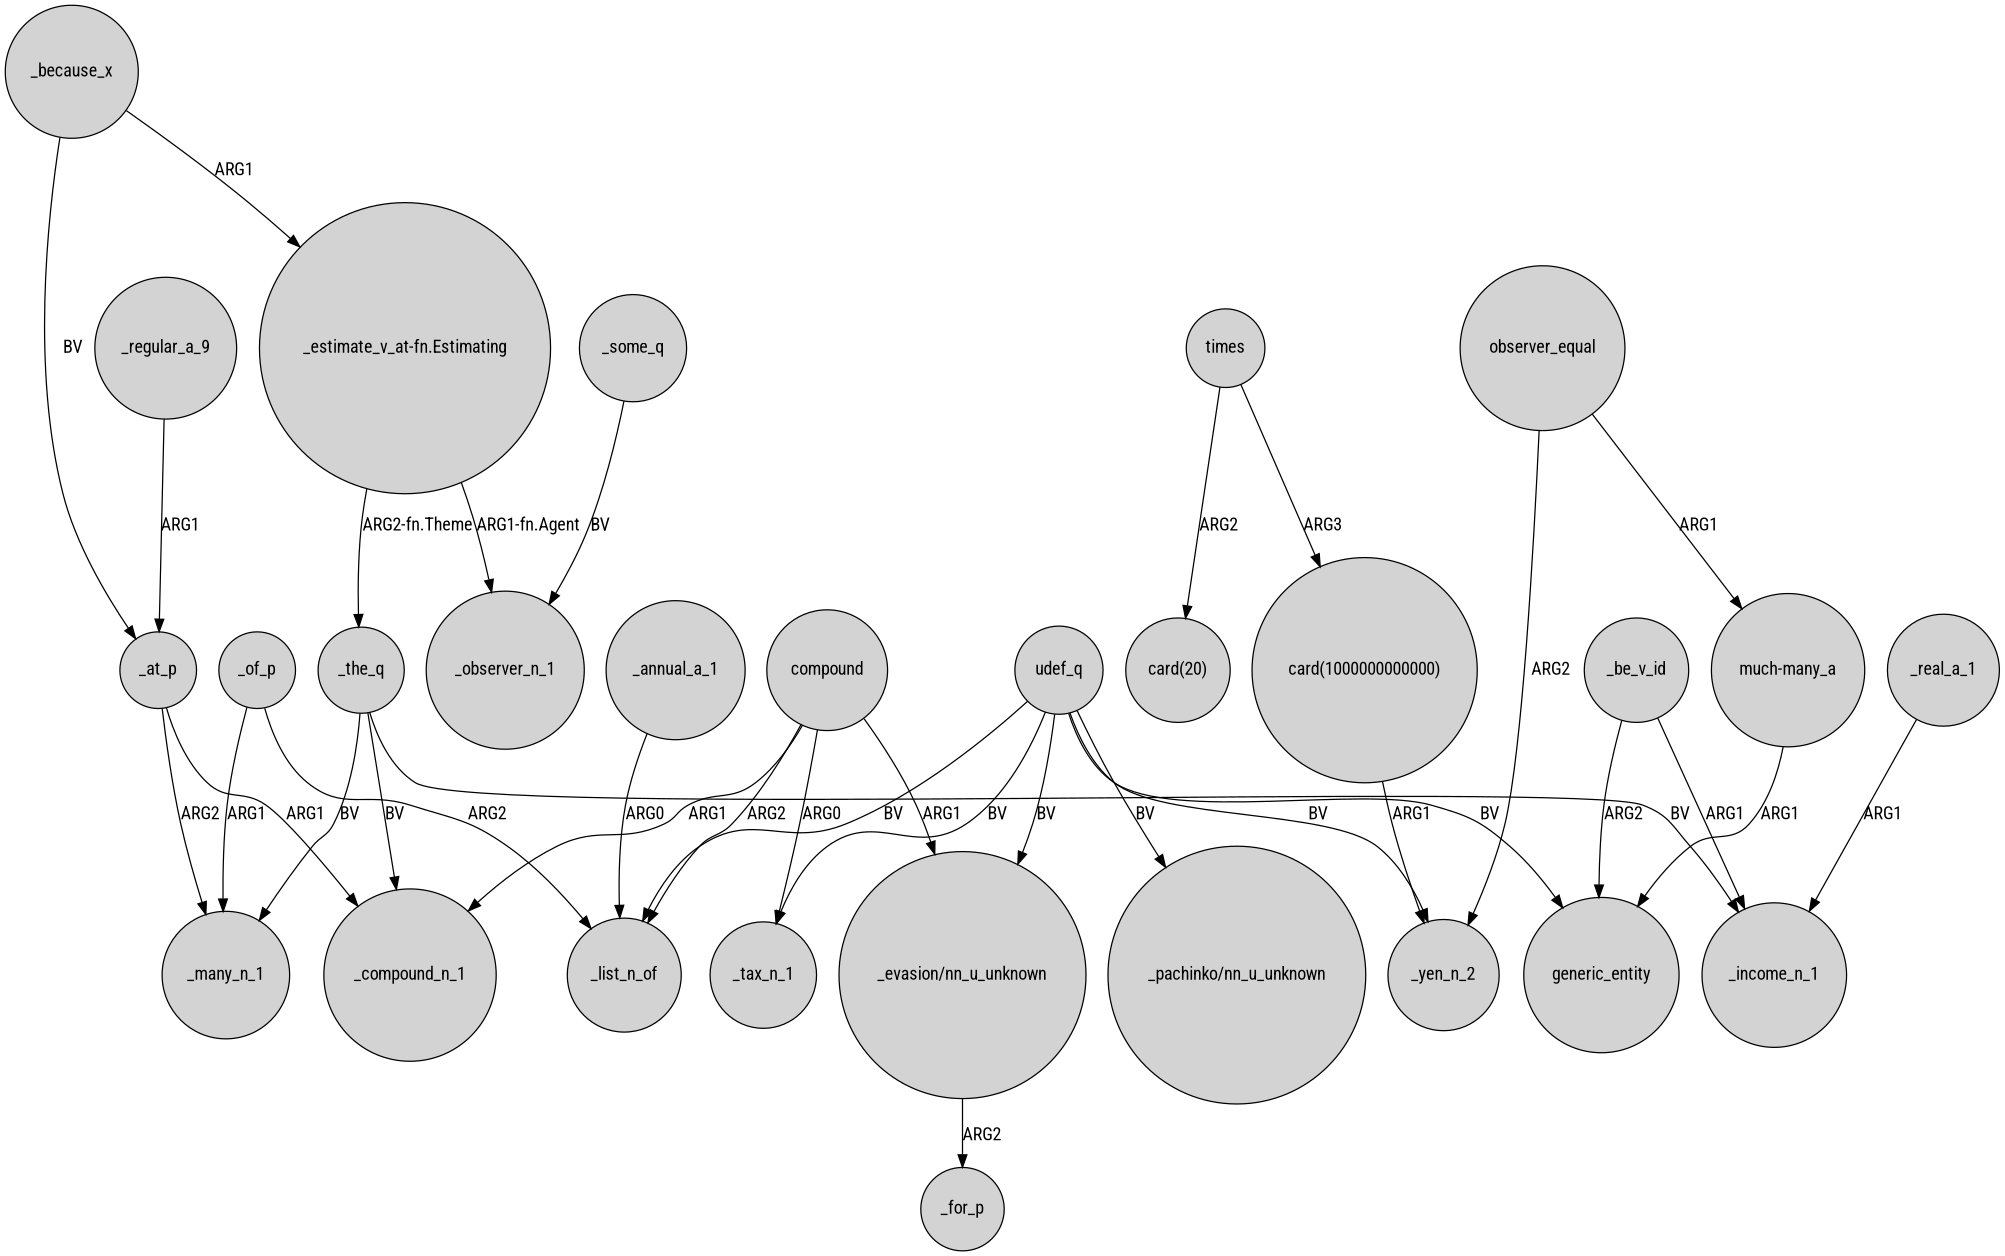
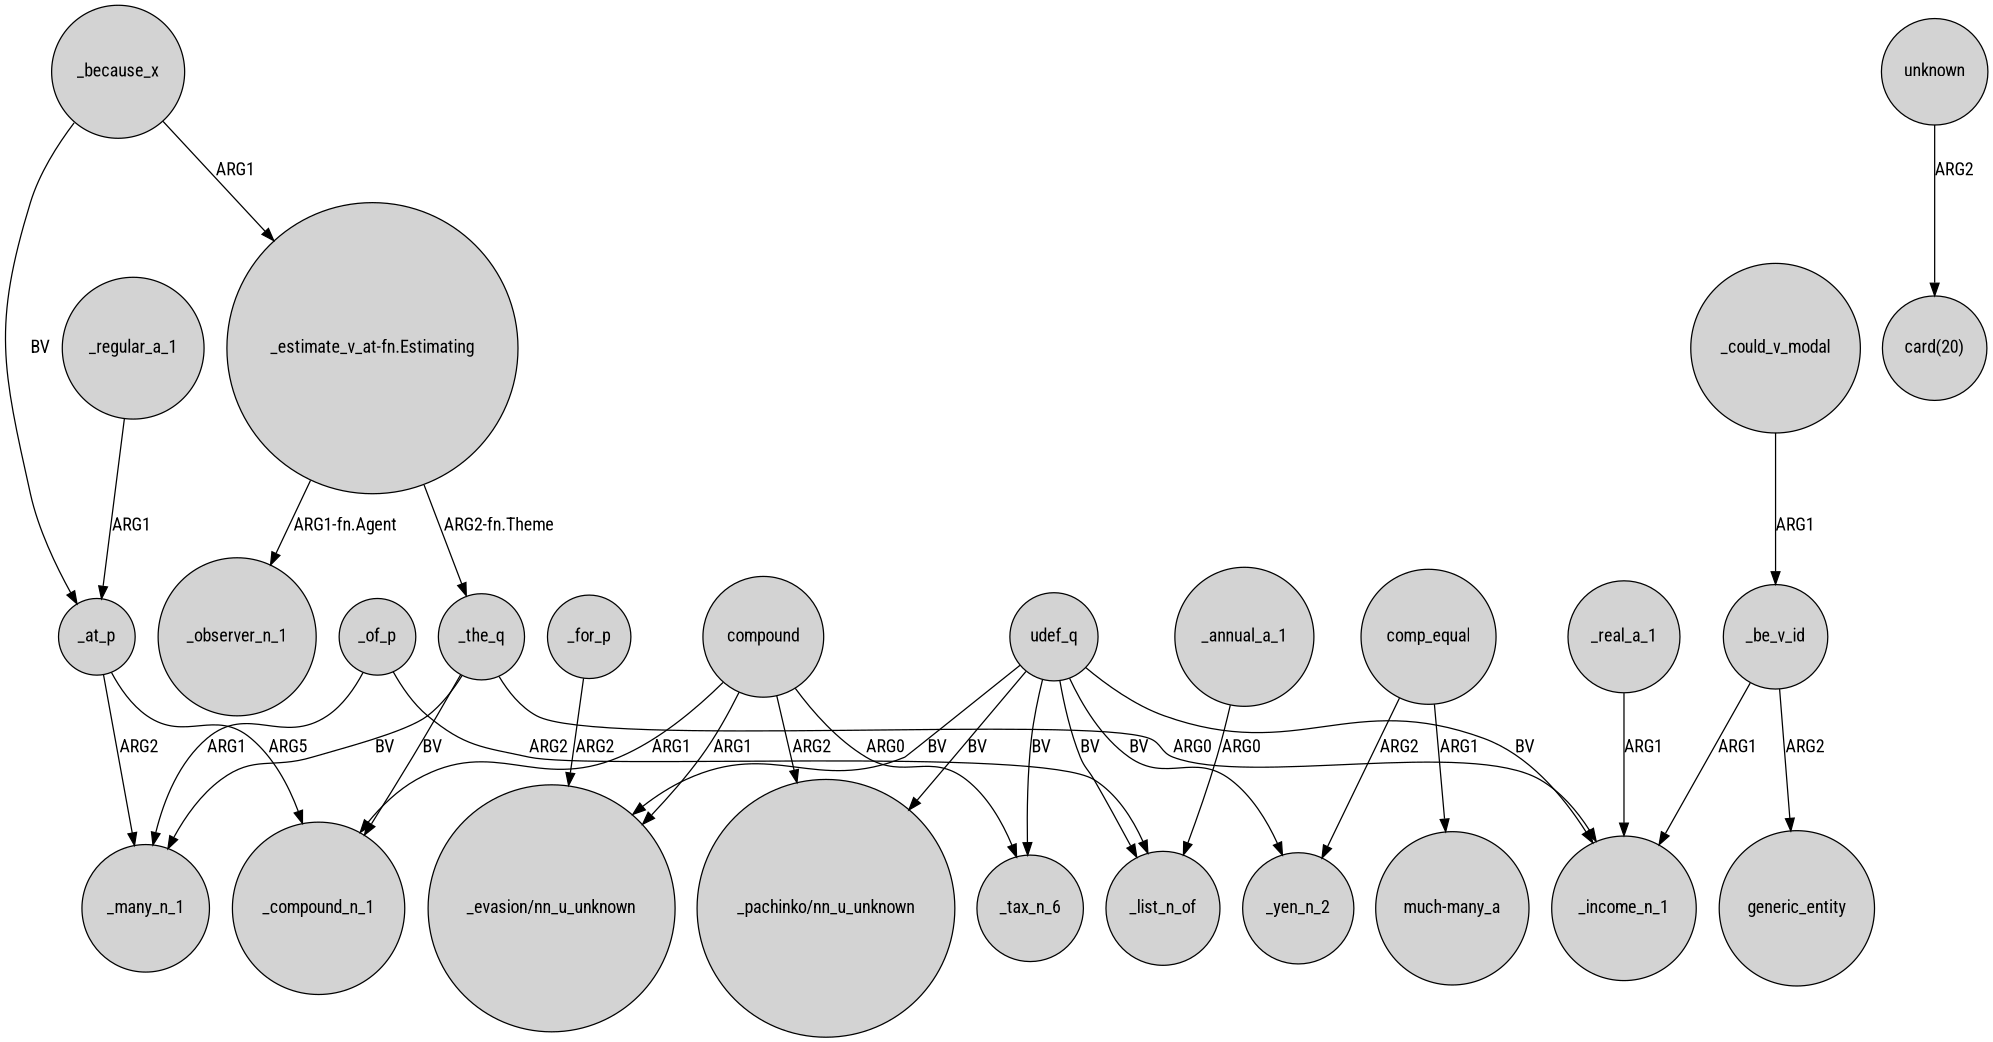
node "_regular_a_9": label "_regular_a_9" -> "_regular_a_1"
node "_some_q": removed
node "times": label "times" -> "unknown"
node "observer_equal": label "observer_equal" -> "comp_equal"
node "_could_v_modal": added
node "card(1000000000000)": removed
edge "udef_q" -> "generic_entity": now "udef_q" -> "_income_n_1"
edge "_at_p" -> "_compound_n_1": label "ARG1" -> "ARG5"
edge "_the_q" -> "_income_n_1": label "BV" -> "ARG0"
edge "compound" -> "_list_n_of": now "compound" -> "_pachinko/nn_u_unknown"
edge "much-many_a" -> "generic_entity": removed, label "ARG1"
node "_tax_n_1": label "_tax_n_1" -> "_tax_n_6"
edge "_evasion/nn_u_unknown" -> "_for_p": reversed
